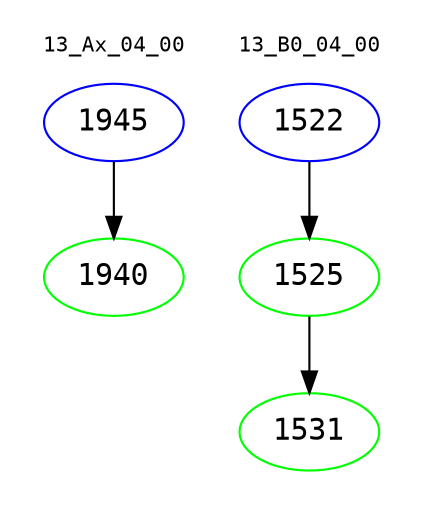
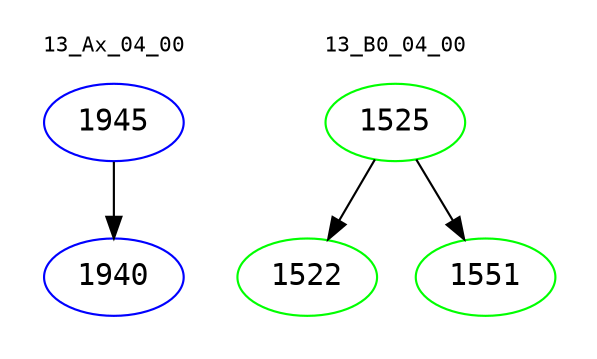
node "1522": color blue -> green
edge "1522" -> "1525": reversed
node "1940": color green -> blue
node "1531": label "1531" -> "1551"
